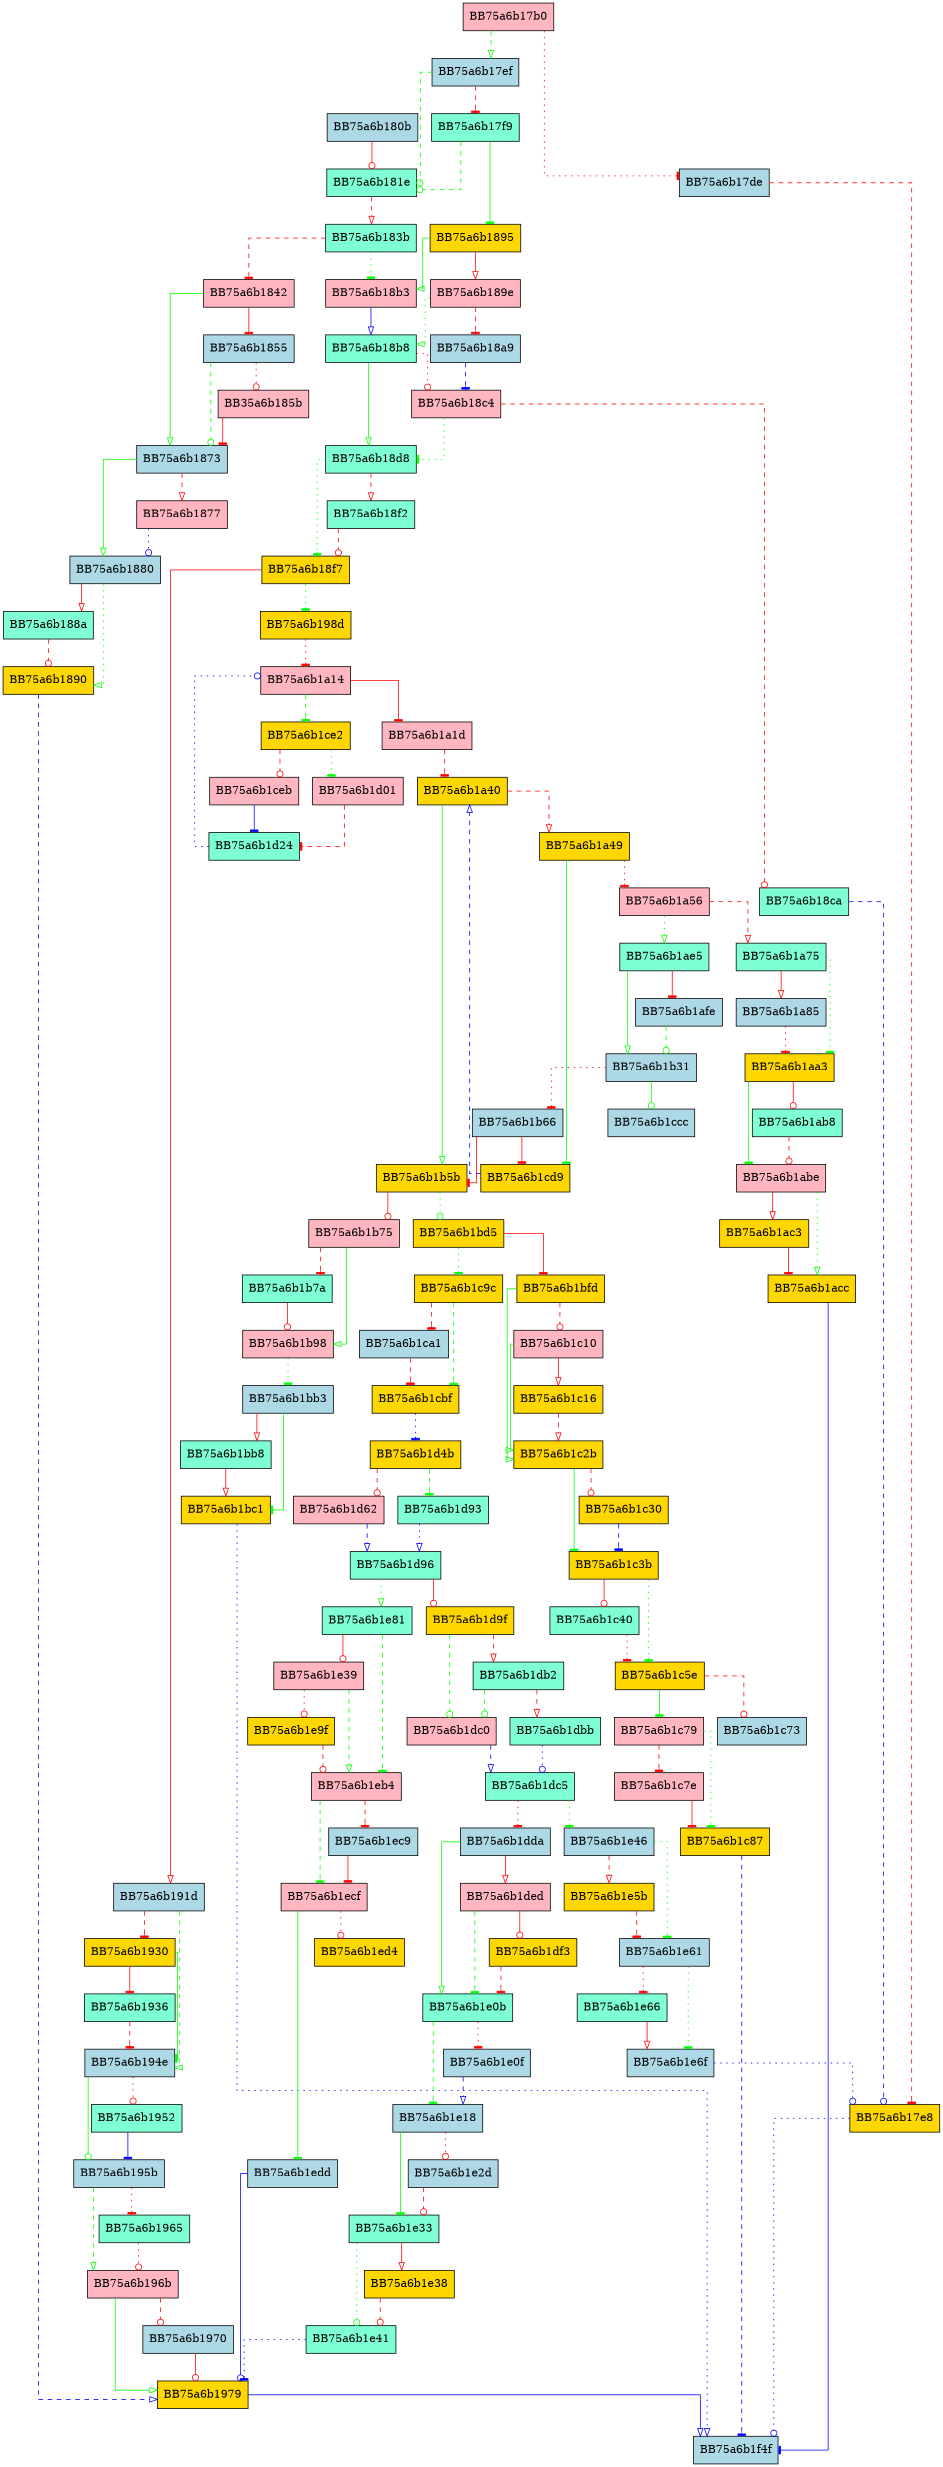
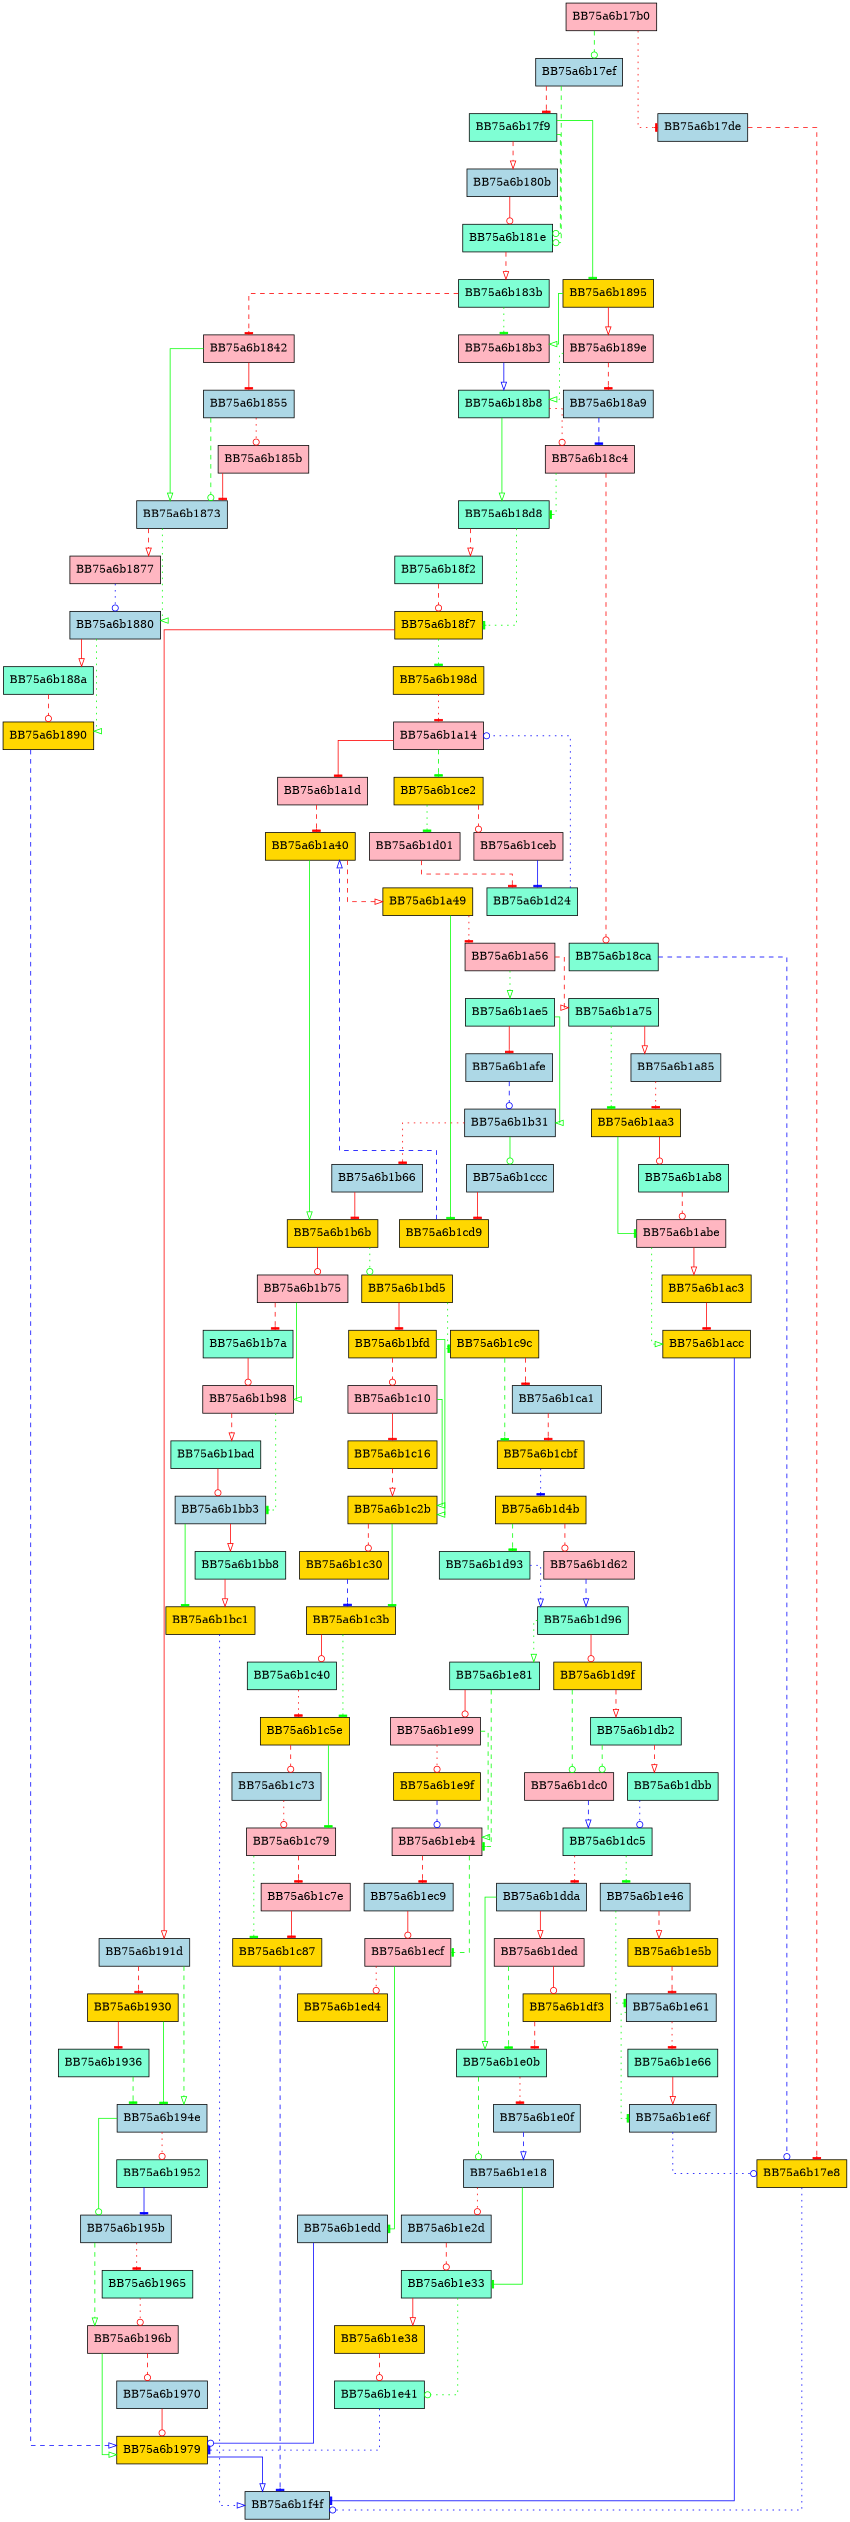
edge "BB75a6b17b0" -> "BB75a6b17ef": arrowhead onormal -> odot
edge "BB75a6b17f9" -> "BB75a6b180b": added
node "BB35a6b185b": label "BB35a6b185b" -> "BB75a6b185b"
edge "BB75a6b1873" -> "BB75a6b1880": style solid -> dotted
edge "BB75a6b1afe" -> "BB75a6b1b31": color green -> blue
edge "BB75a6b1b66" -> "BB75a6b1cd9": now "BB75a6b1ccc" -> "BB75a6b1cd9"
node "BB75a6b1b5b": label "BB75a6b1b5b" -> "BB75a6b1b6b"
edge "BB75a6b1c10" -> "BB75a6b1c16": arrowhead onormal -> tee
node "BB75a6b1bad": added
node "BB75a6b1e39": label "BB75a6b1e39" -> "BB75a6b1e99"
edge "BB75a6b1e9f" -> "BB75a6b1eb4": color red -> blue
edge "BB75a6b1c73" -> "BB75a6b1c79": added
edge "BB75a6b1ec9" -> "BB75a6b1ecf": arrowhead tee -> odot
edge "BB75a6b1936" -> "BB75a6b194e": color red -> green
edge "BB75a6b1e0b" -> "BB75a6b1e18": arrowhead tee -> odot
